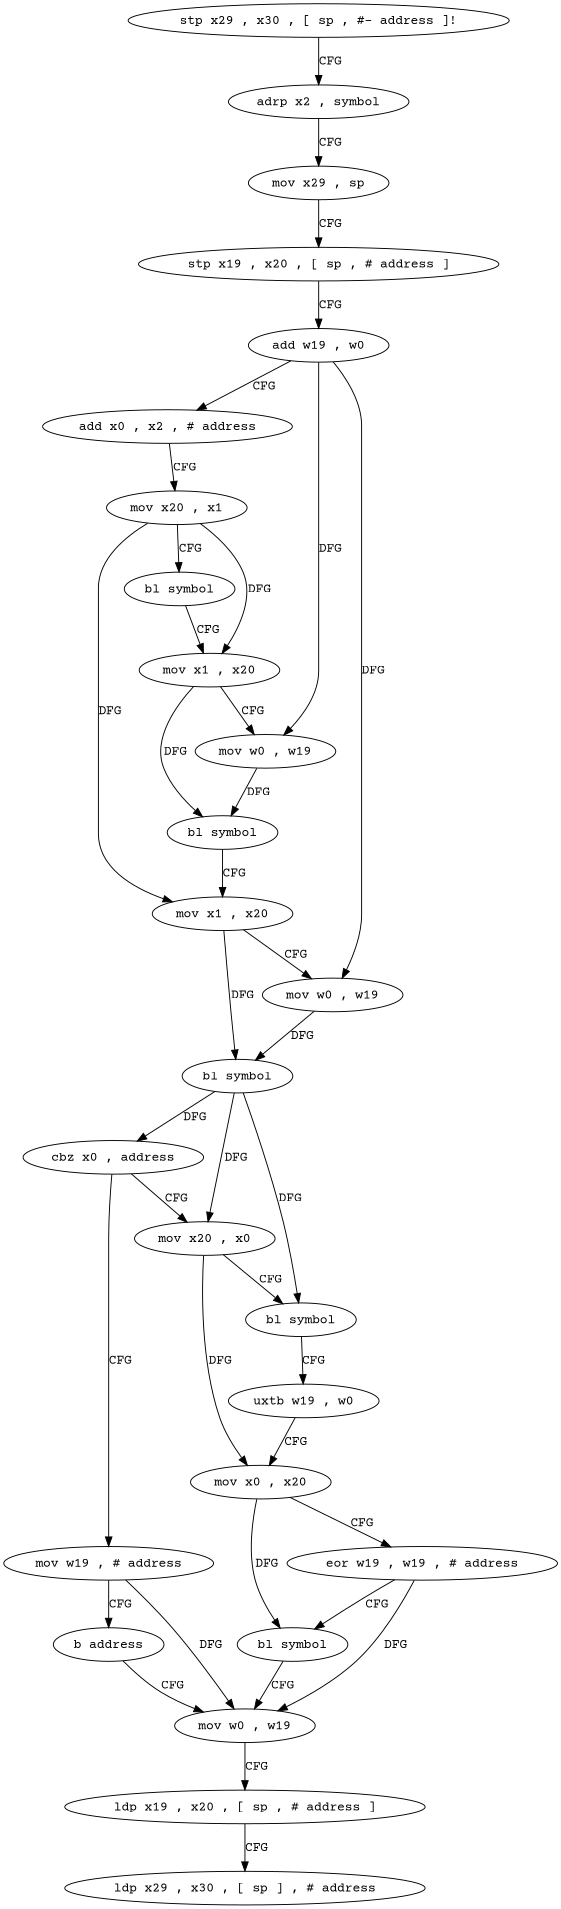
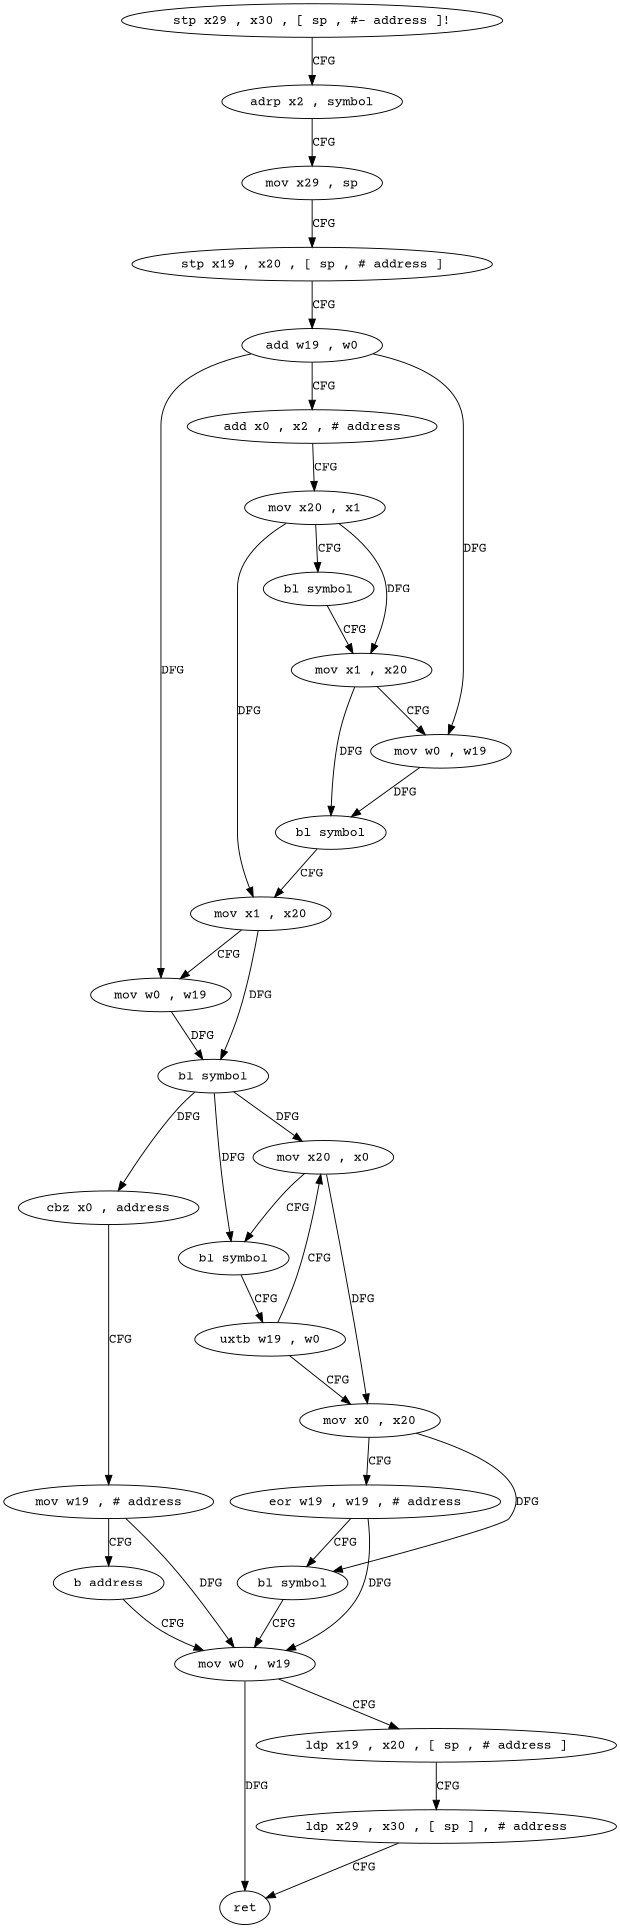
edge "cbz x0 , address" -> "mov x20 , x0": now "uxtb w19 , w0" -> "mov x20 , x0"
node "ret": added
